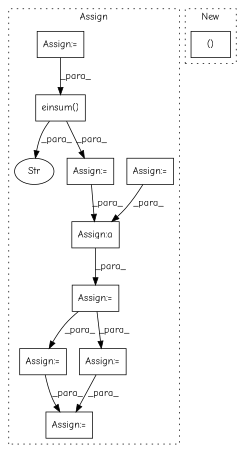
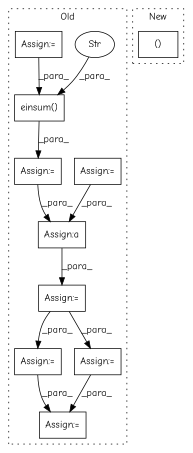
cluster "Assign": label "Assign" -> "Old"
edge "einsum()" -> "Str": reversed
